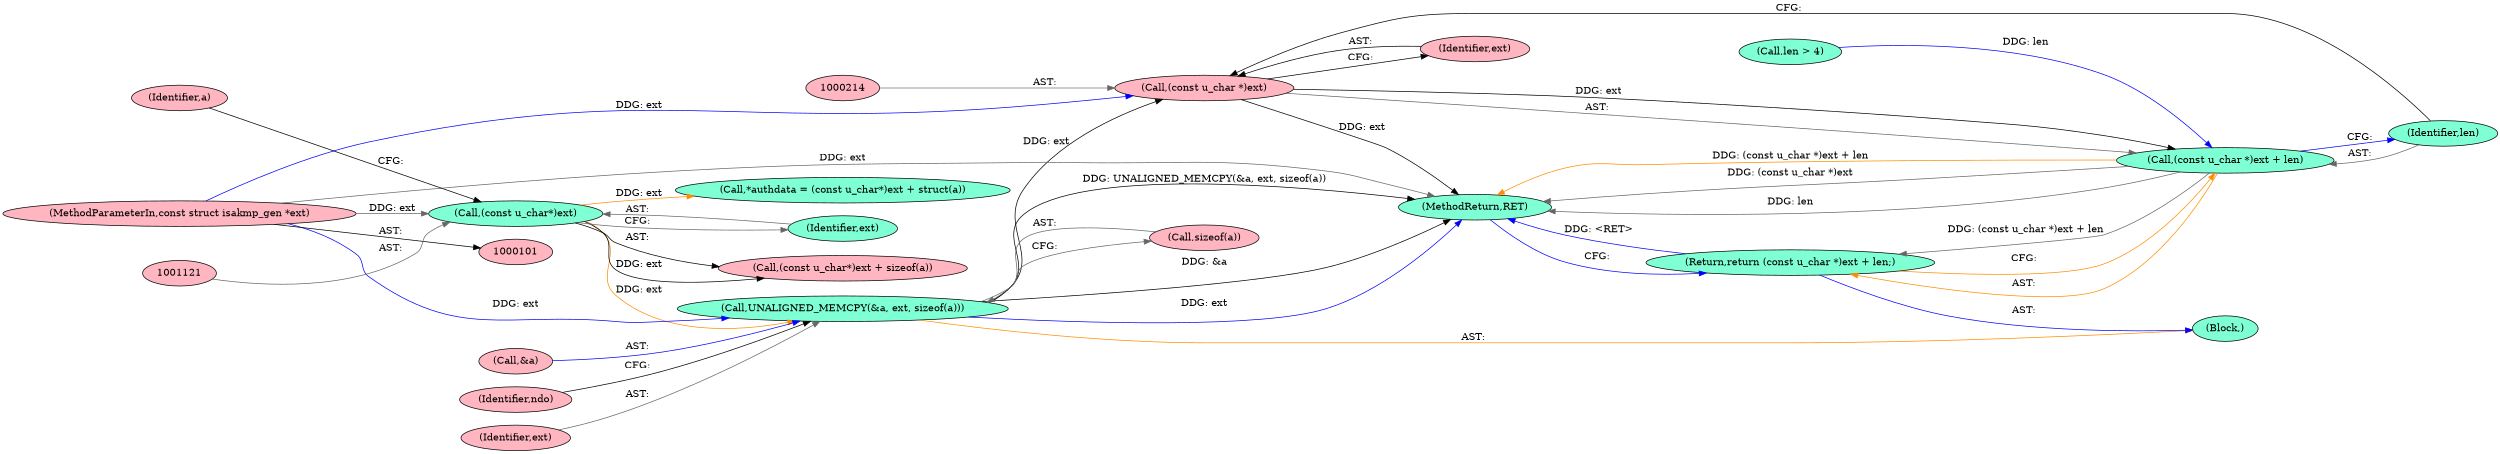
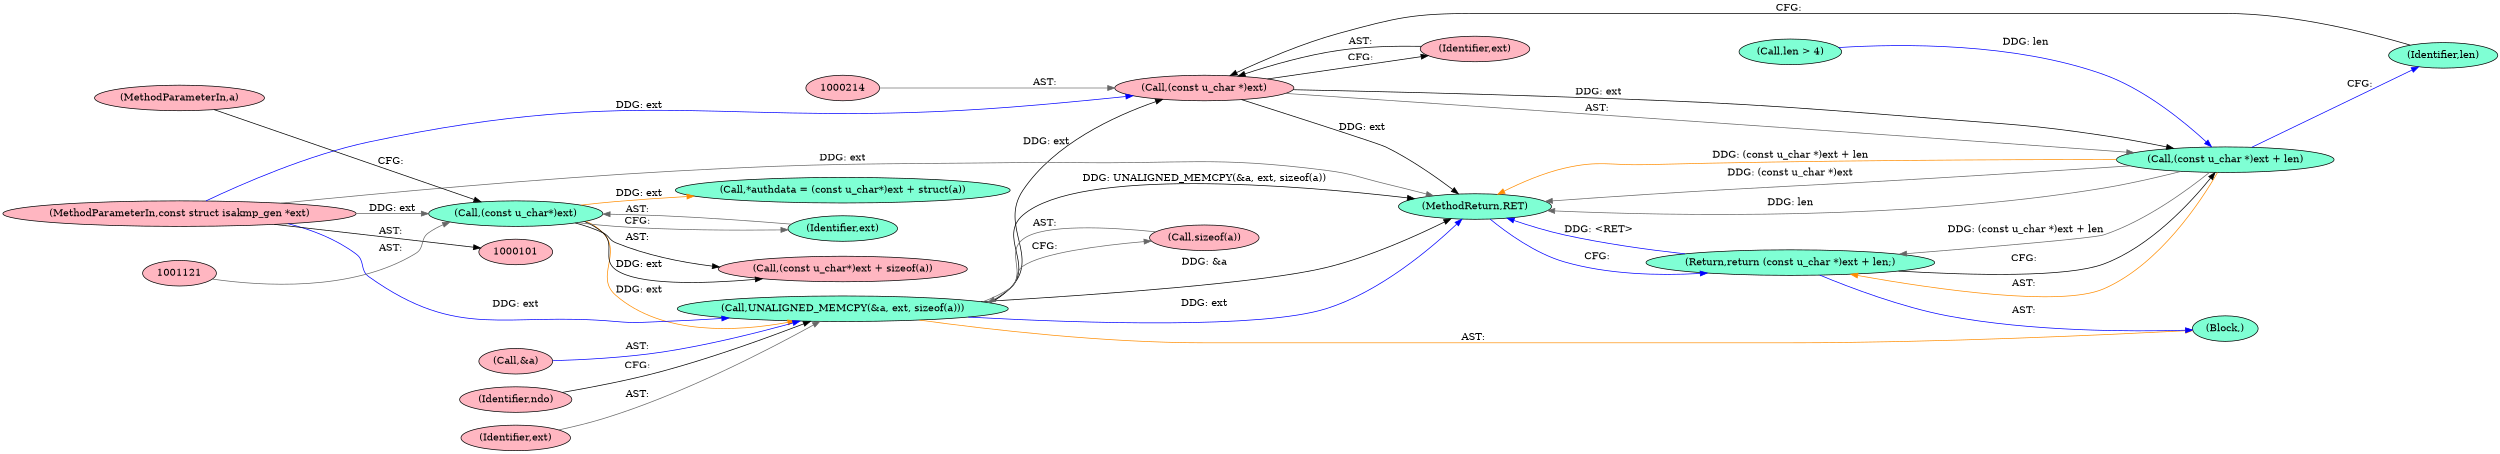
node "(Identifier,a)": label "(Identifier,a)" -> "(MethodParameterIn,a)"
edge "(Identifier,len)" -> "(Call,(const u_char *)ext + len)": removed, label "AST:"
edge "(Return,return (const u_char *)ext + len;)" -> "(Call,(const u_char *)ext + len)": color darkorange -> black
